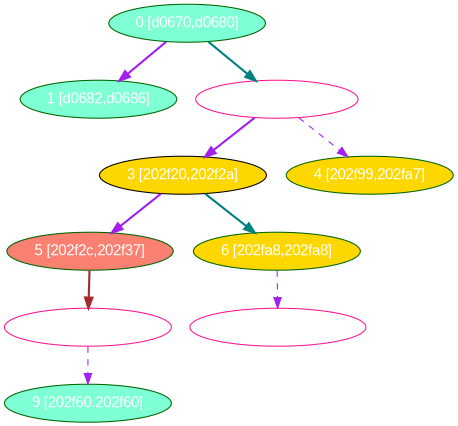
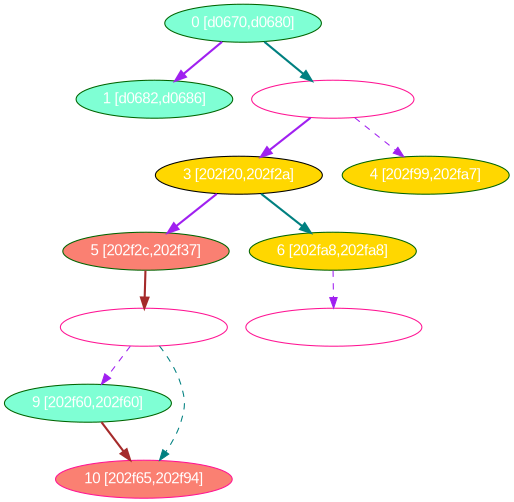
node "10 [202f65,202f94]": added
